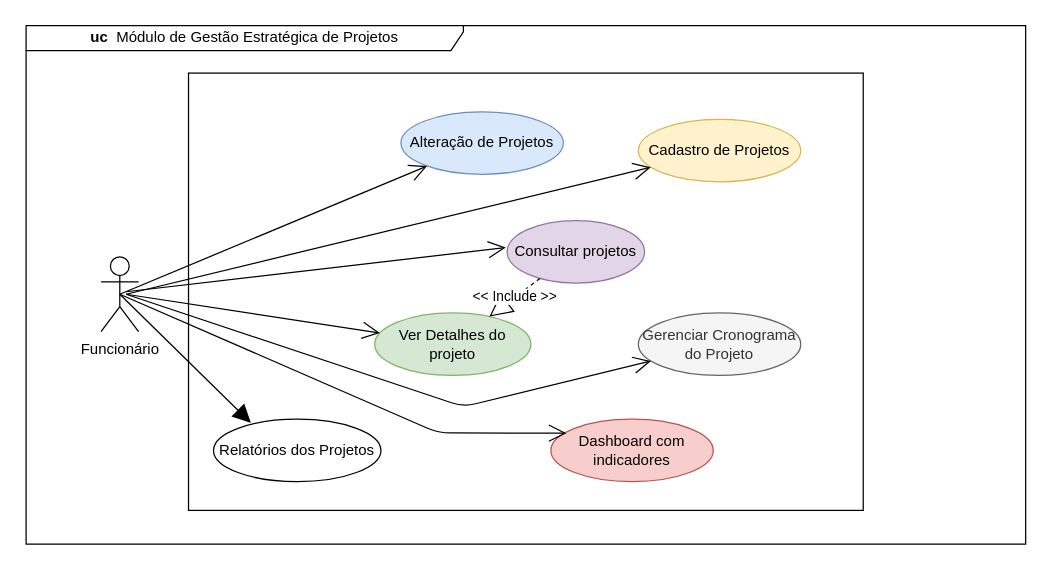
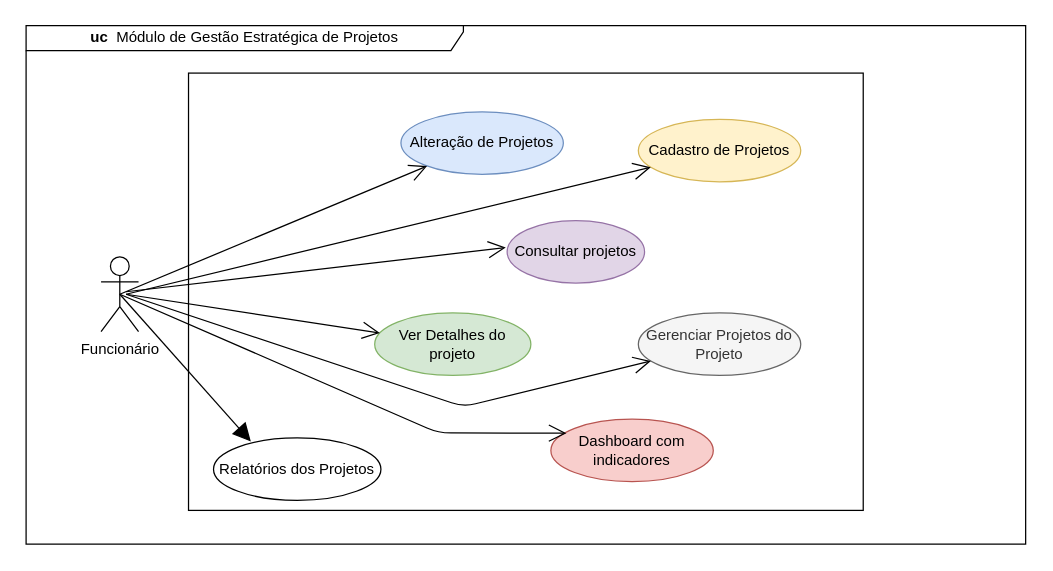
edge "Consultar projetos" -> "Ver Detalhes do projeto": removed, label "<< Include >>"
node "Gerenciar Cronograma do Projeto": label "Gerenciar Cronograma do Projeto" -> "Gerenciar Projetos do Projeto"
node "Relatórios dos Projetos": moved (297, 451) -> (297, 469)
